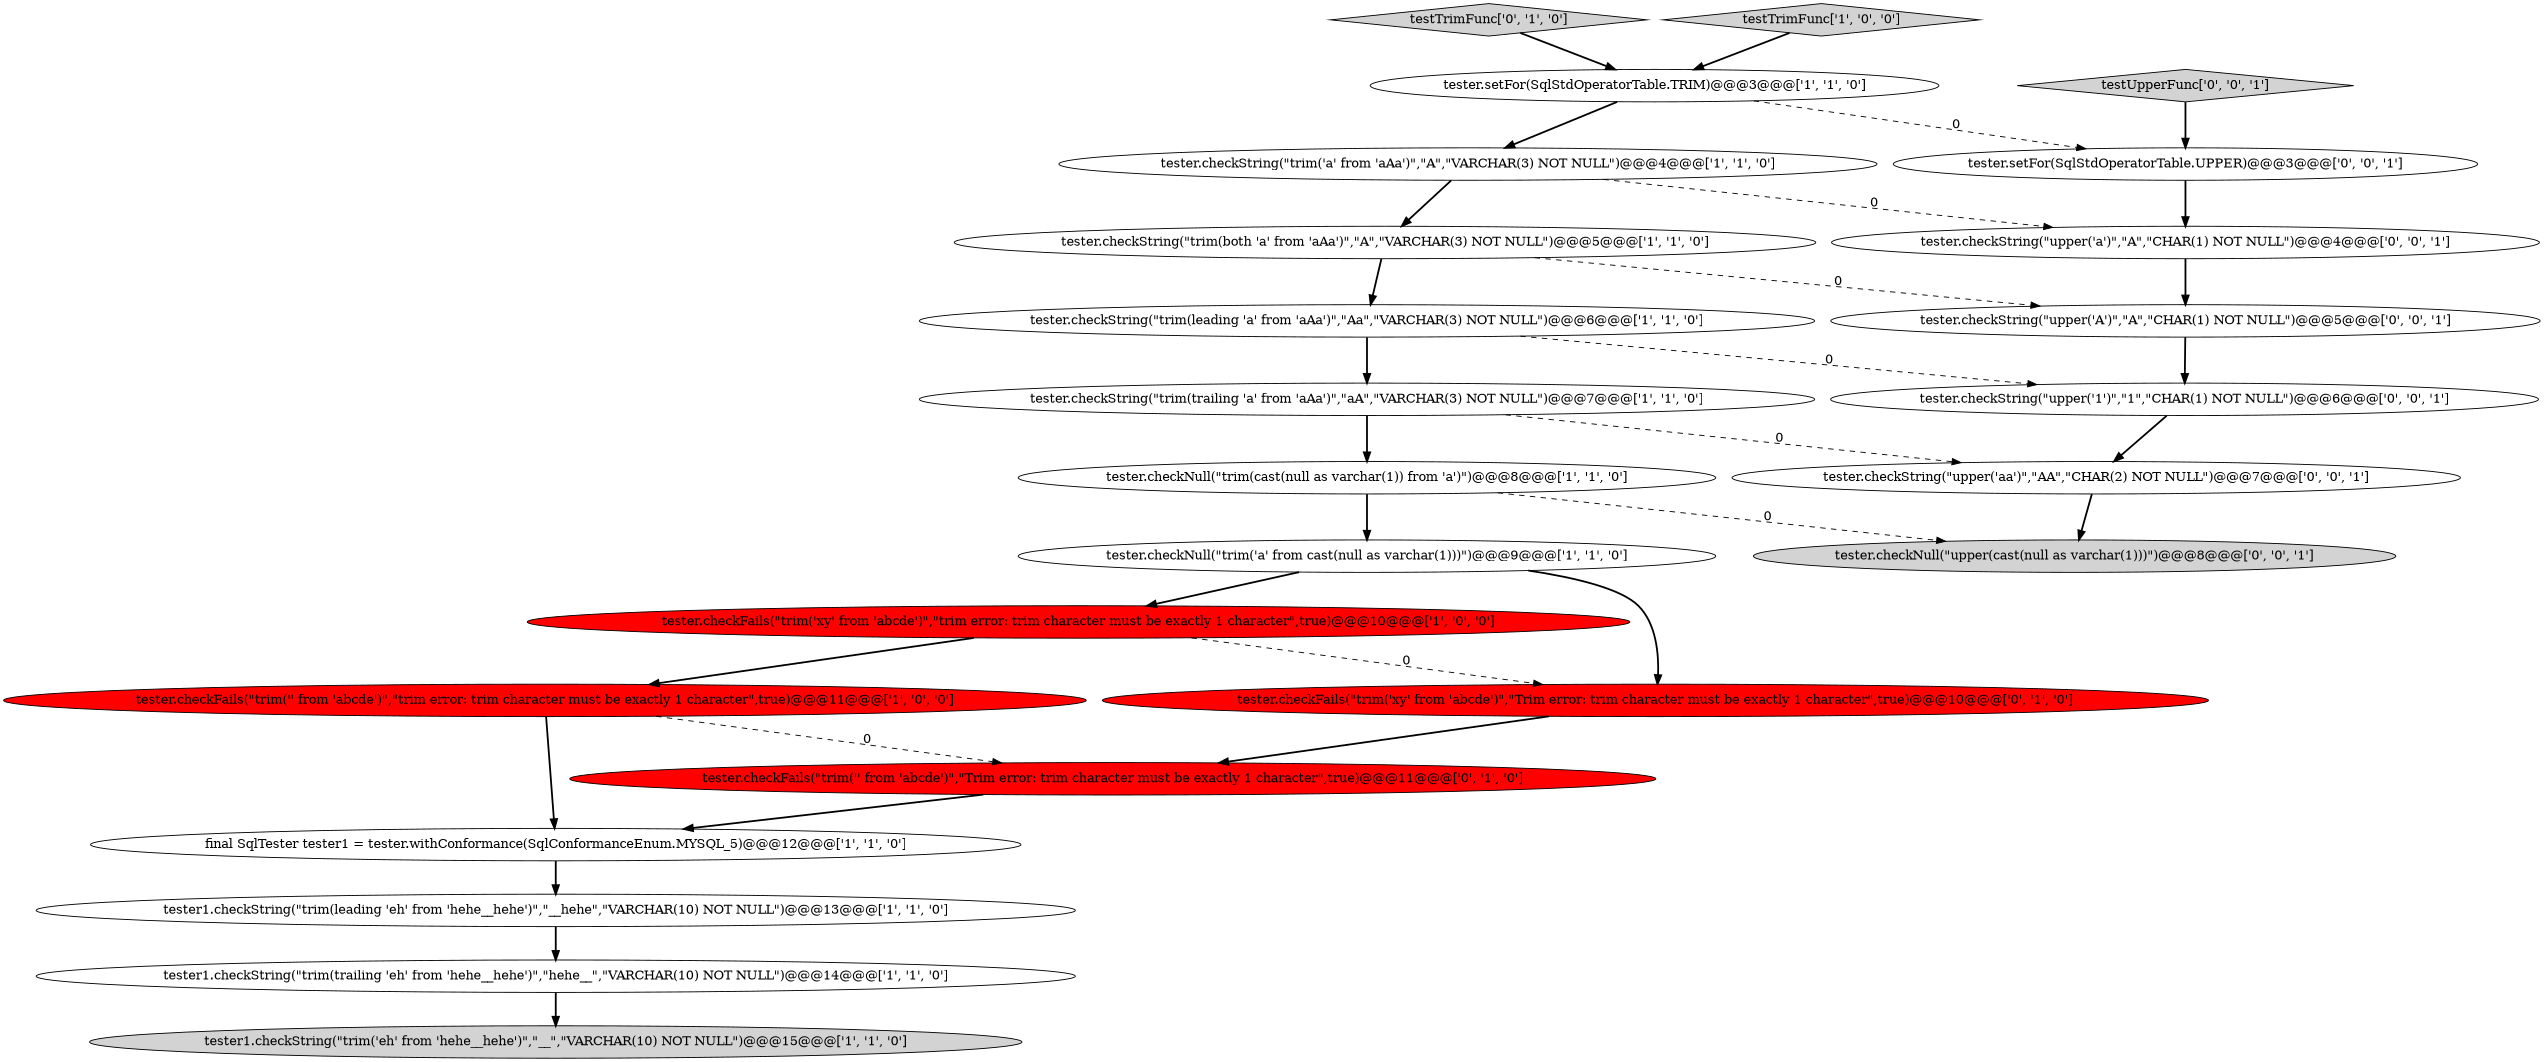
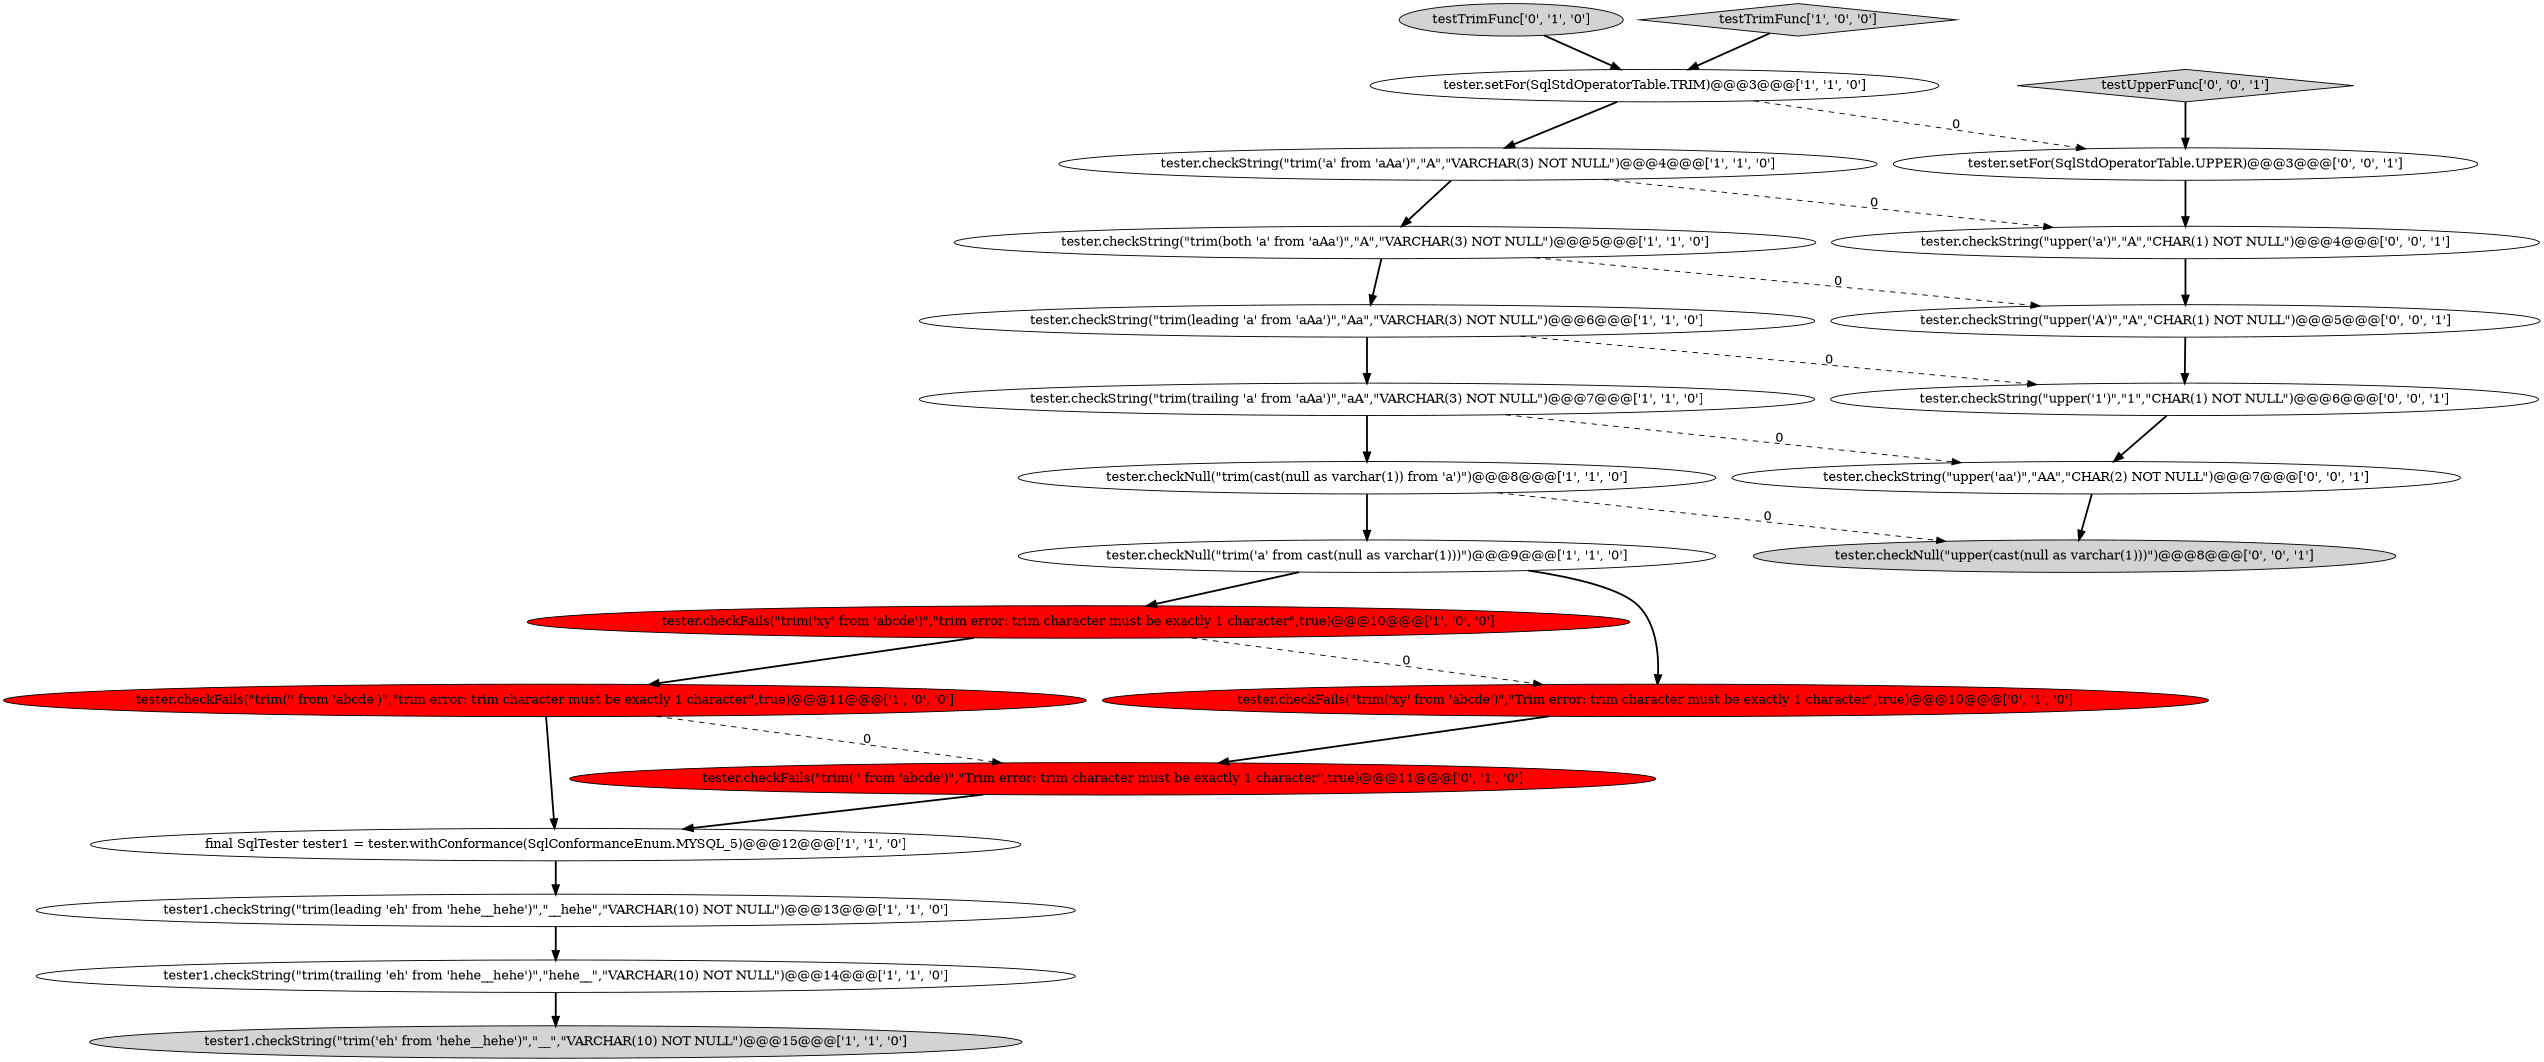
node "testTrimFunc['0', '1', '0']": shape diamond -> ellipse
